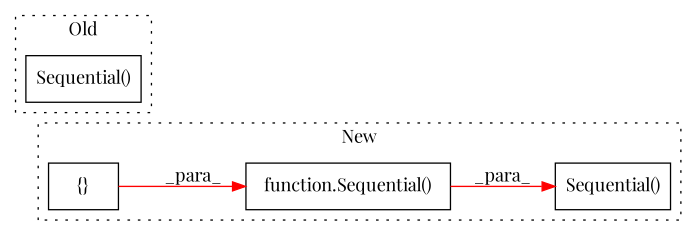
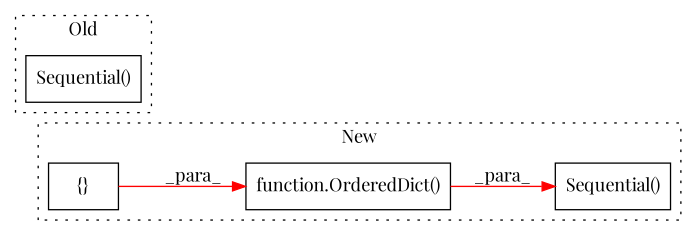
node "function.Sequential()": label "function.Sequential()" -> "function.OrderedDict()"
